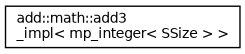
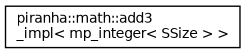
node "add::math::add3 _impl< mp_integer< SSize > >": label "add::math::add3 _impl< mp_integer< SSize > >" -> "piranha::math::add3 _impl< mp_integer< SSize > >"
